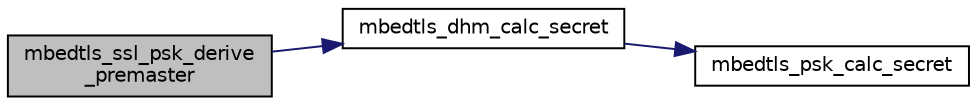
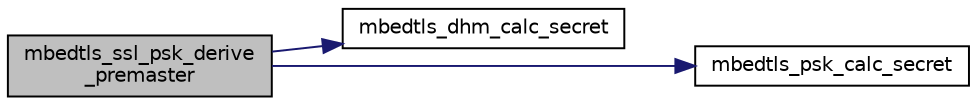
edge "mbedtls_dhm_calc_secret" -> "mbedtls_psk_calc_secret": now "mbedtls_ssl_psk_derive _premaster" -> "mbedtls_psk_calc_secret"
